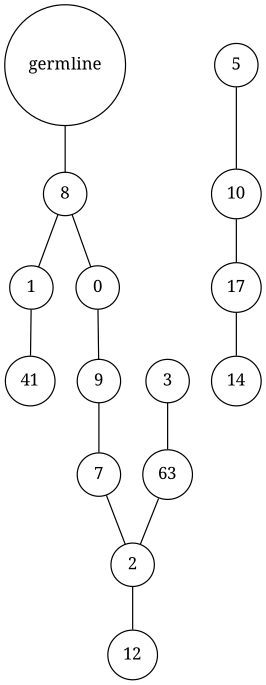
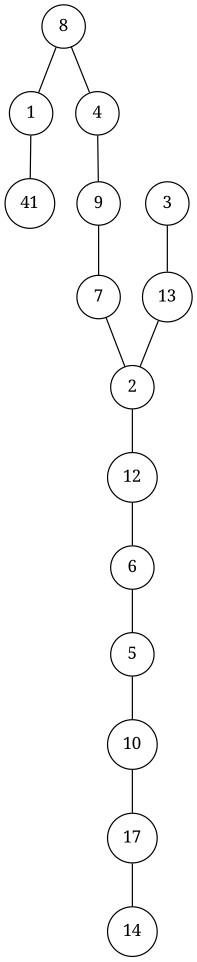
node "germline": removed
node "0": label "0" -> "4"
node "63": label "63" -> "13"
node "6": added
